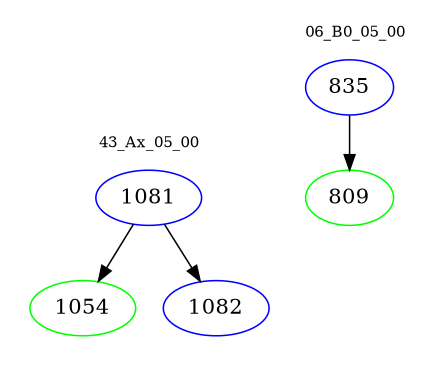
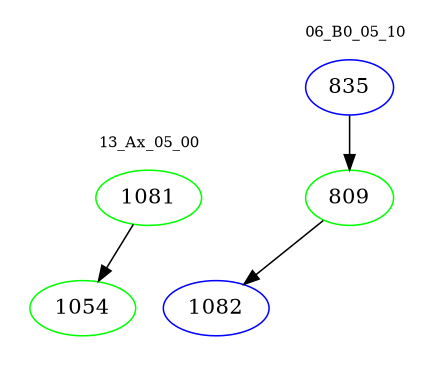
cluster "06_B0_05_00": label "06_B0_05_00" -> "06_B0_05_10"
cluster "43_Ax_05_00": label "43_Ax_05_00" -> "13_Ax_05_00"
node "1081": color blue -> green
edge "1081" -> "1082": now "809" -> "1082"
